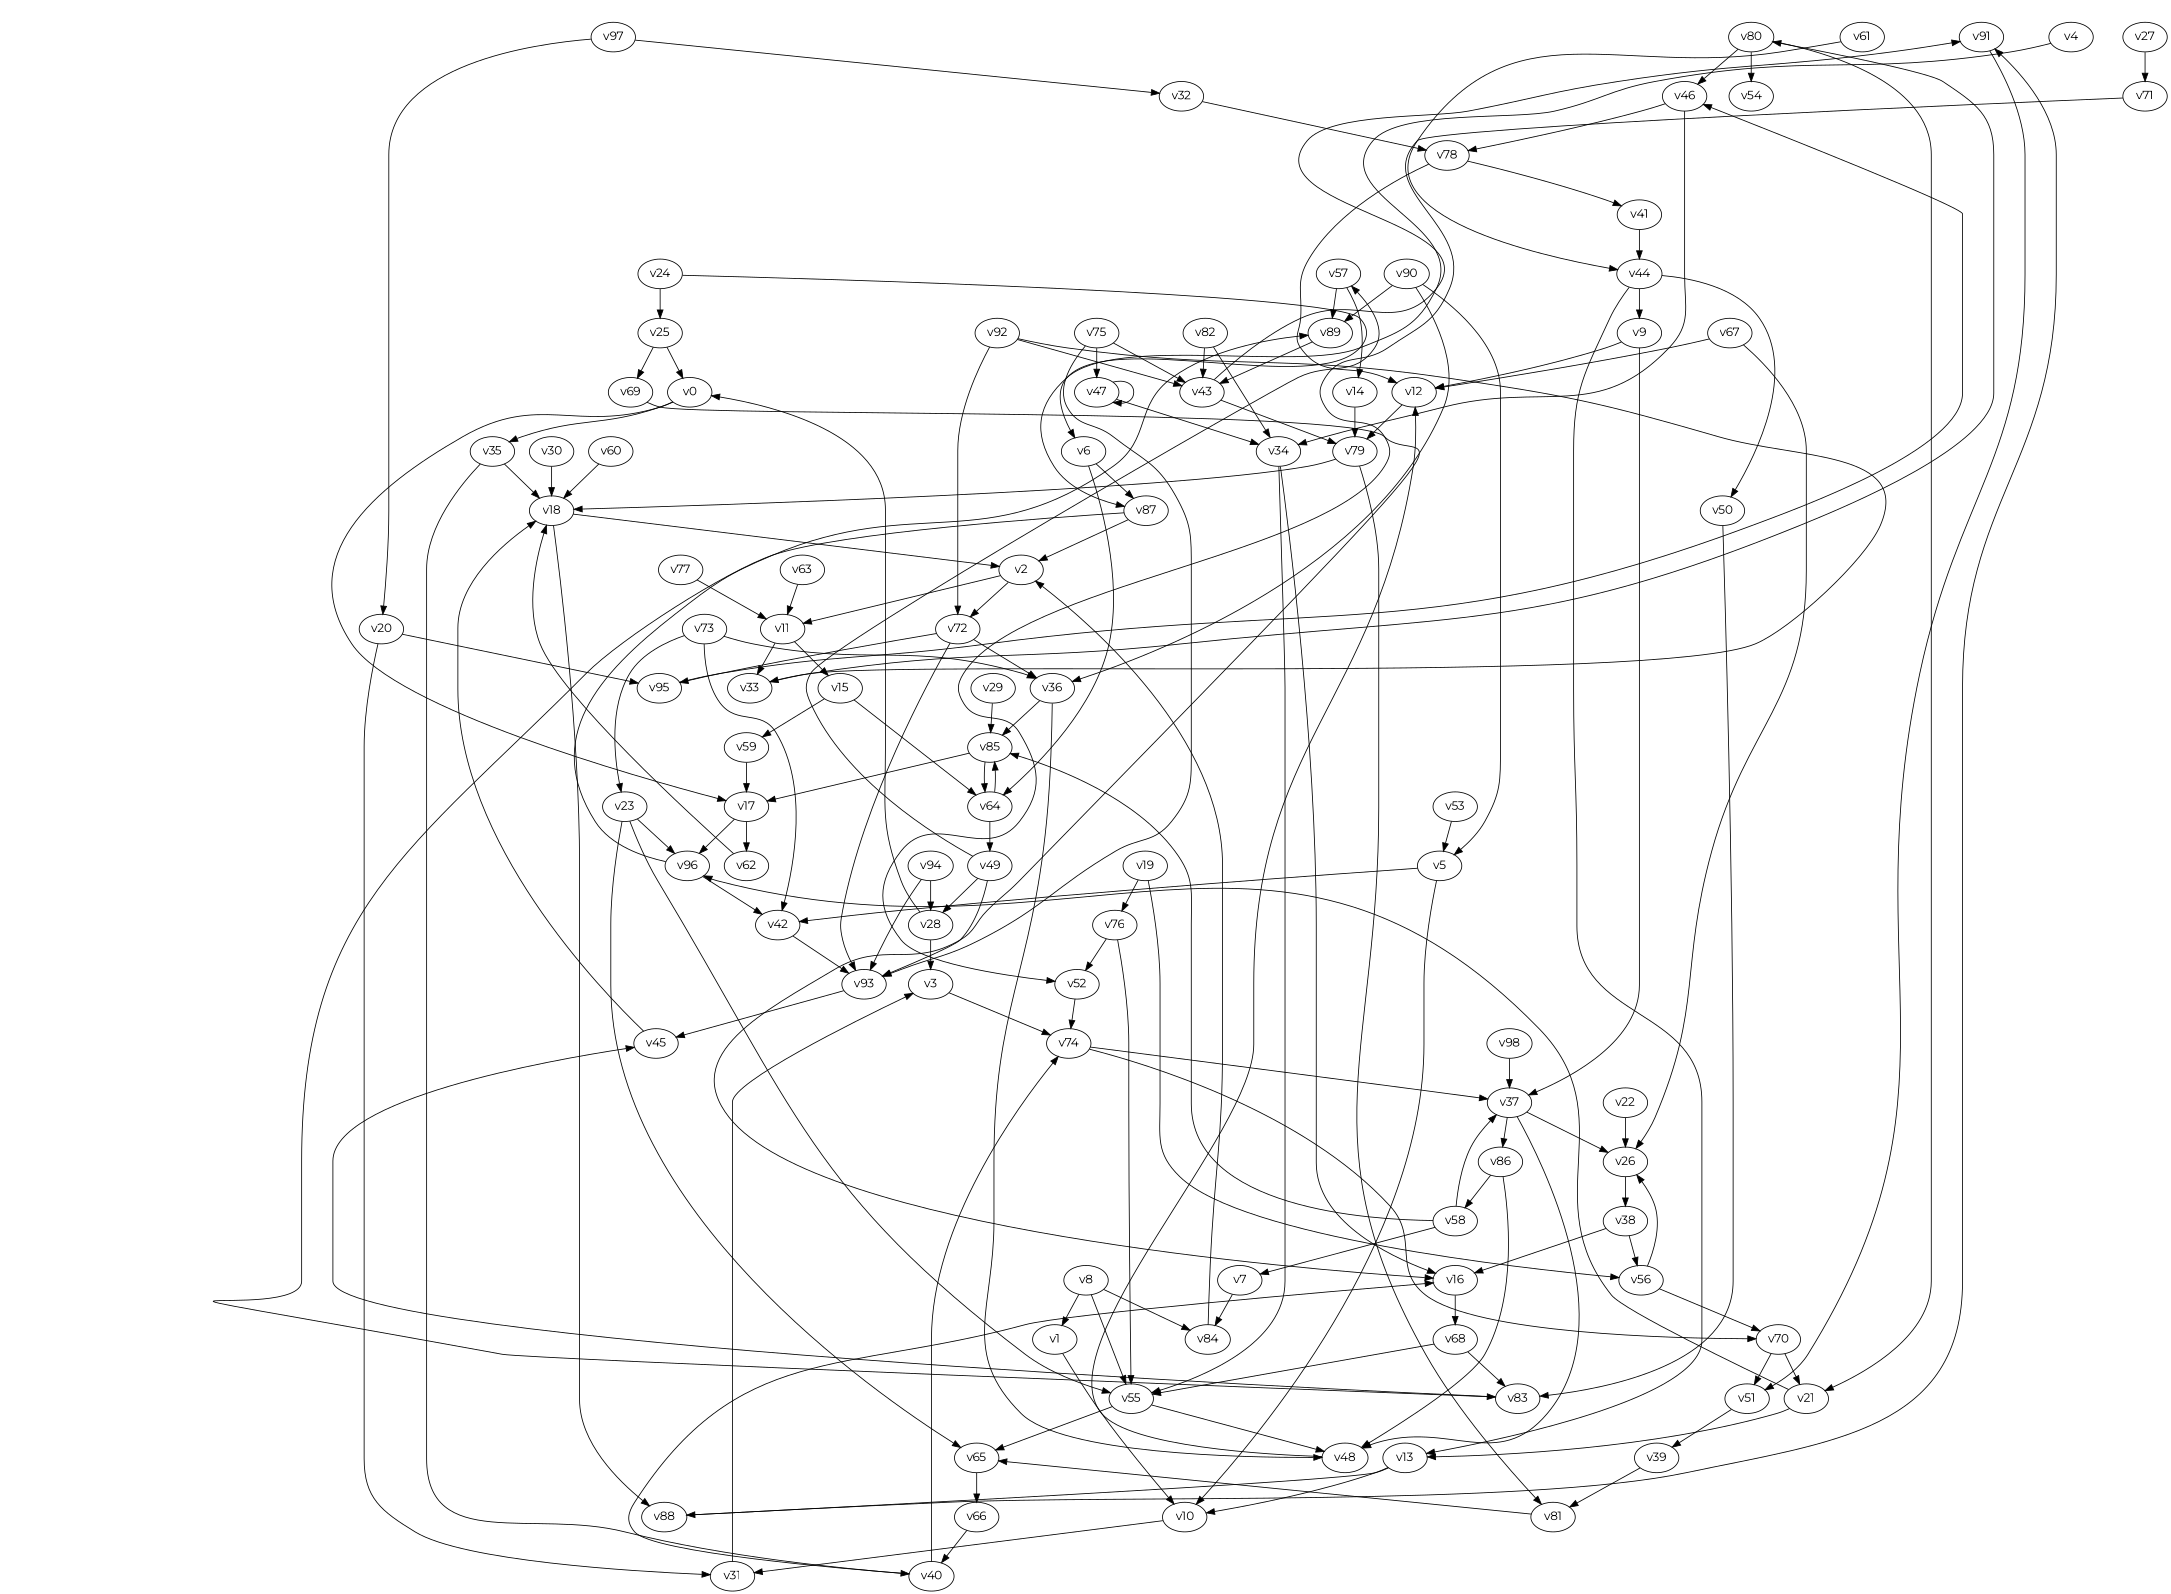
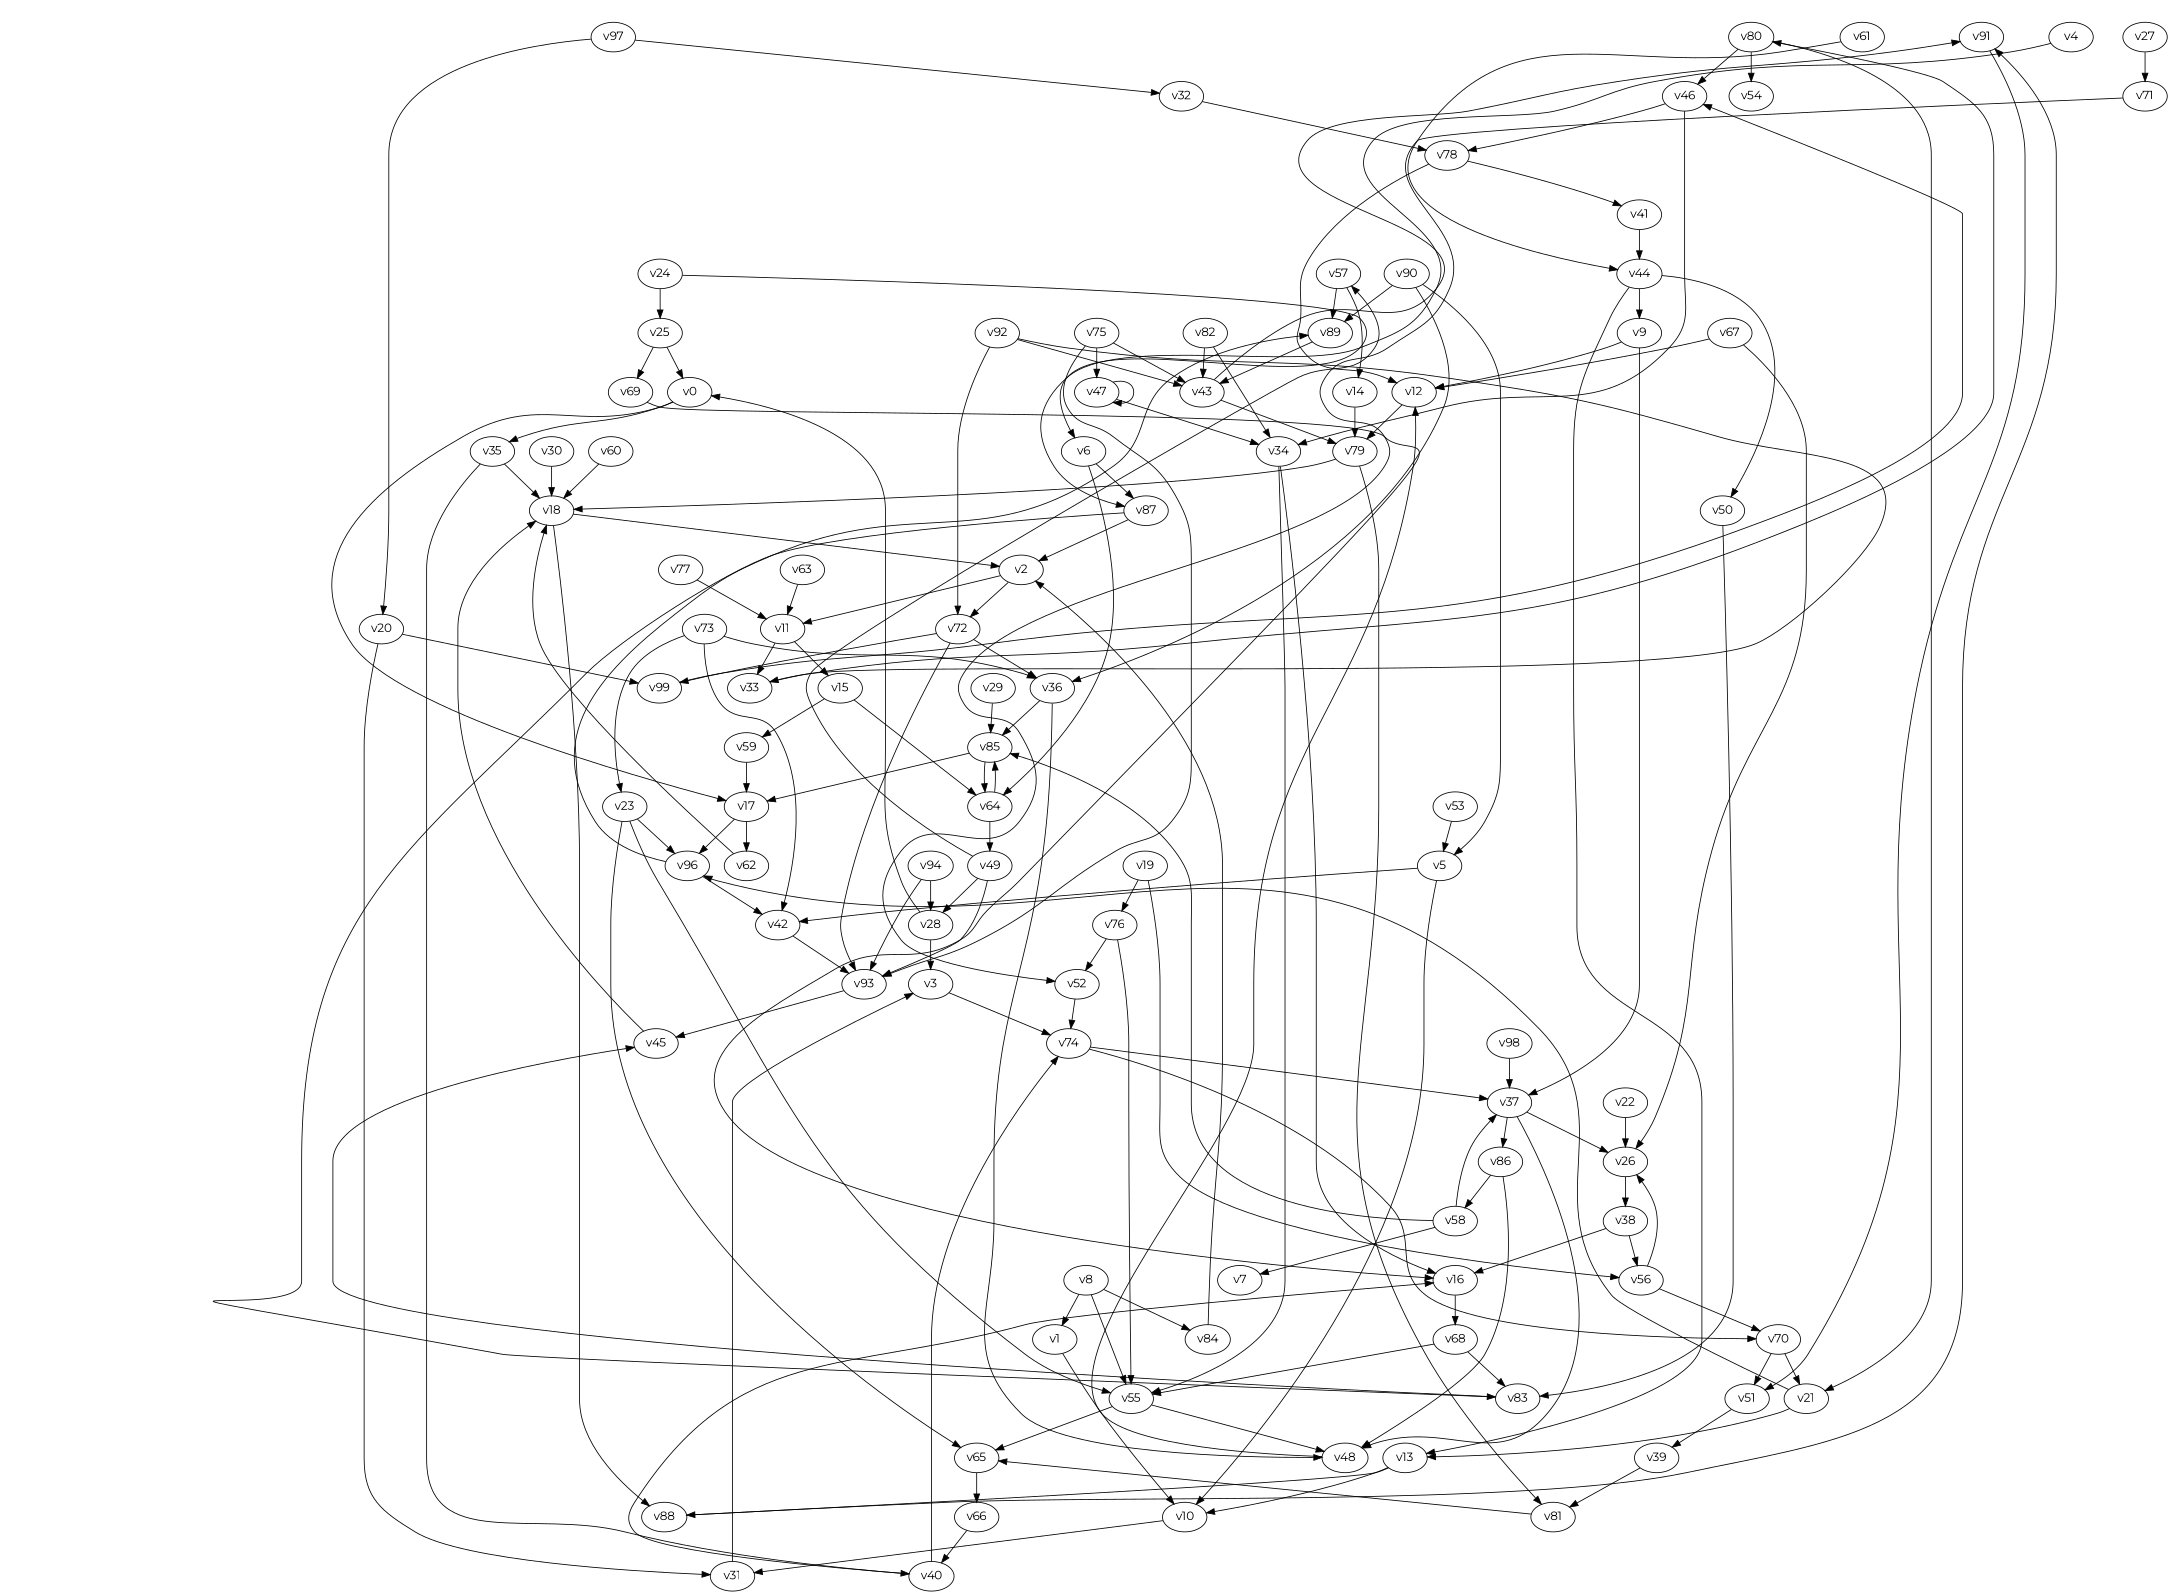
node "v95": label "v95" -> "v99"
edge "v7" -> "v84": removed
